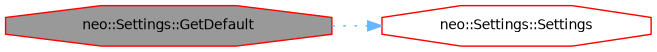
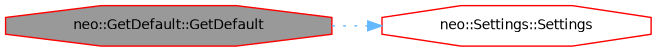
node "neo::Settings::GetDefault": label "neo::Settings::GetDefault" -> "neo::GetDefault::GetDefault"
